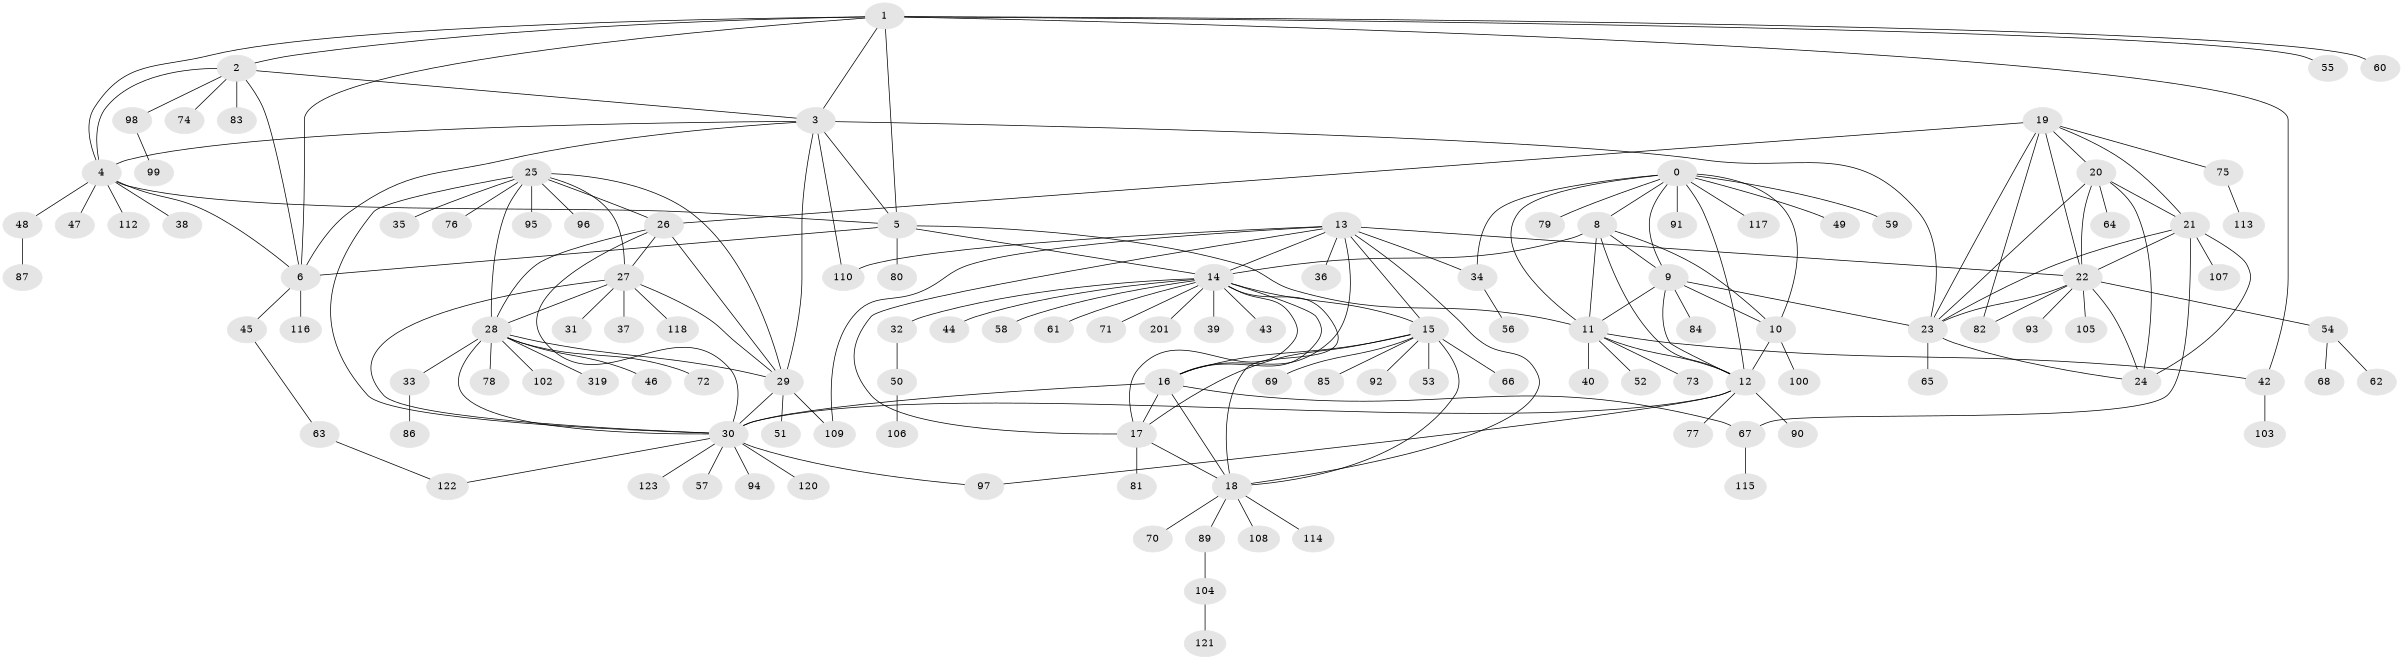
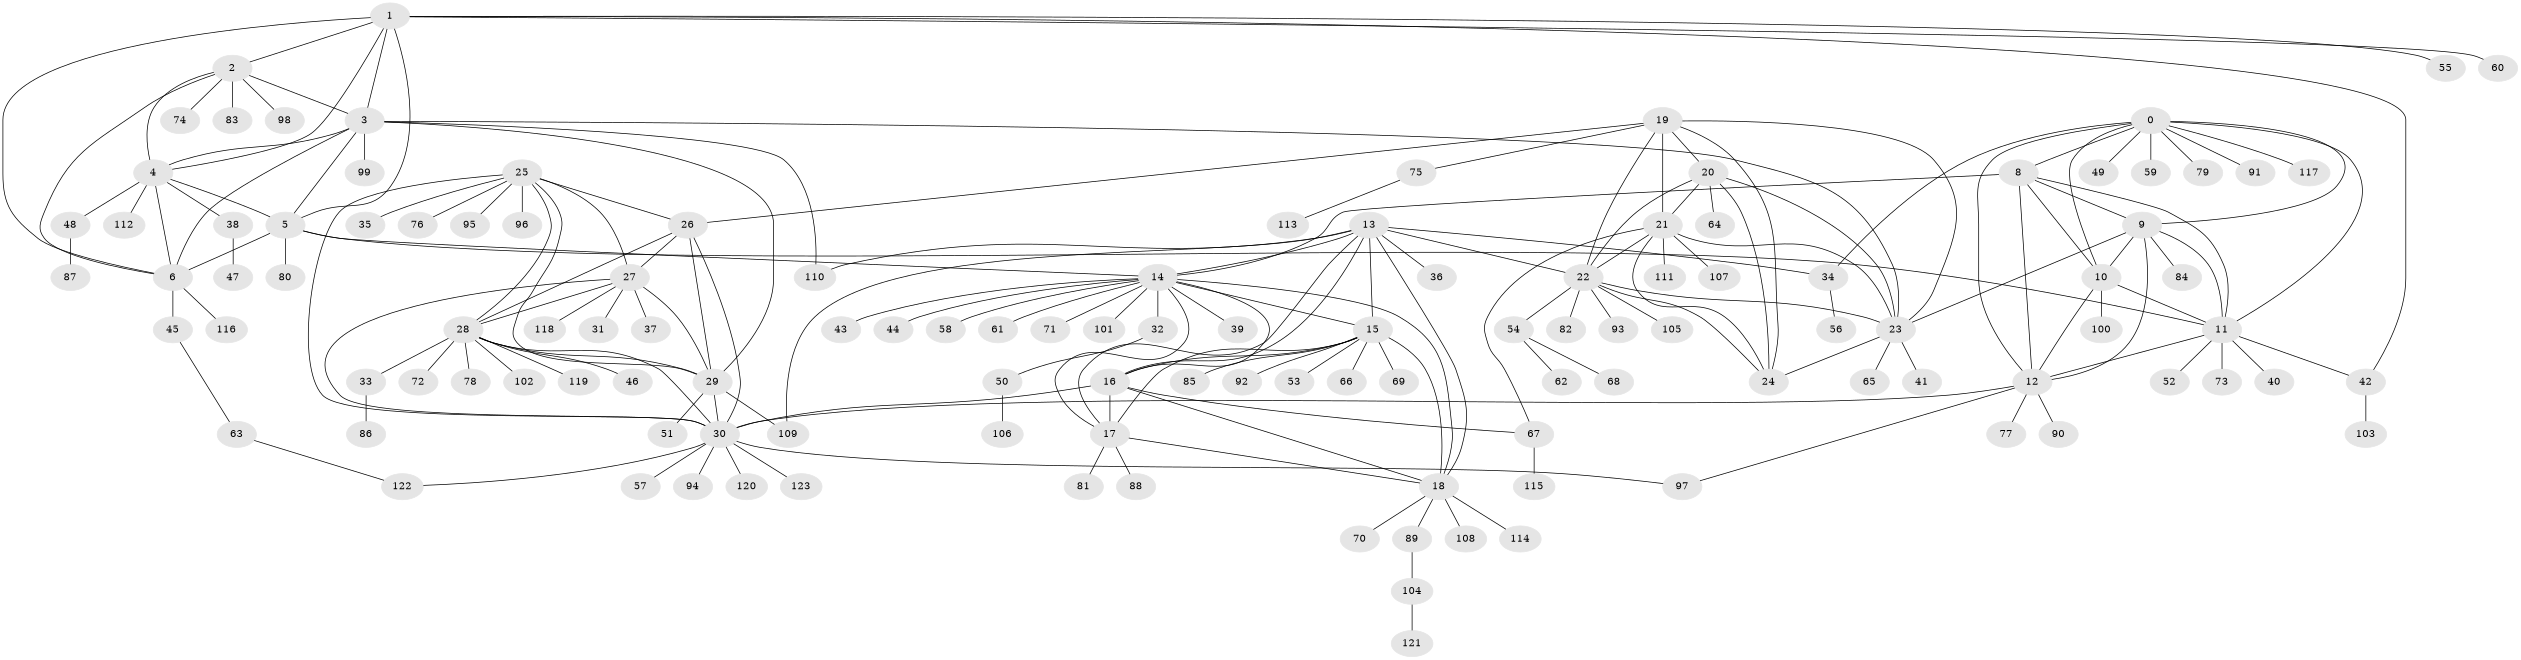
edge "98" -- "99": now "3" -- "99"
edge "4" -- "47": now "38" -- "47"
edge "19" -- "82": now "19" -- "24"
node "111": added
edge "10" -- "11": added
node "201": label "201" -> "101"
node "319": label "319" -> "119"
node "41": added
node "88": added
